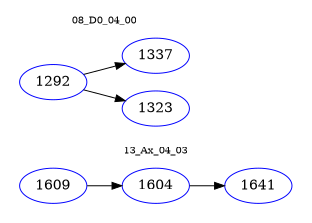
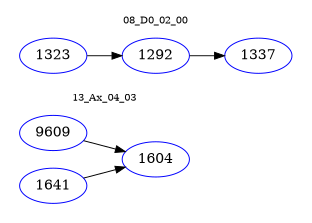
cluster "08_D0_04_00": label "08_D0_04_00" -> "08_D0_02_00"
edge "1292" -> "1323": reversed
node "1609": label "1609" -> "9609"
edge "1604" -> "1641": reversed
